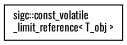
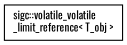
node "sigc::const_volatile _limit_reference< T_obj >": label "sigc::const_volatile _limit_reference< T_obj >" -> "sigc::volatile_volatile _limit_reference< T_obj >"
